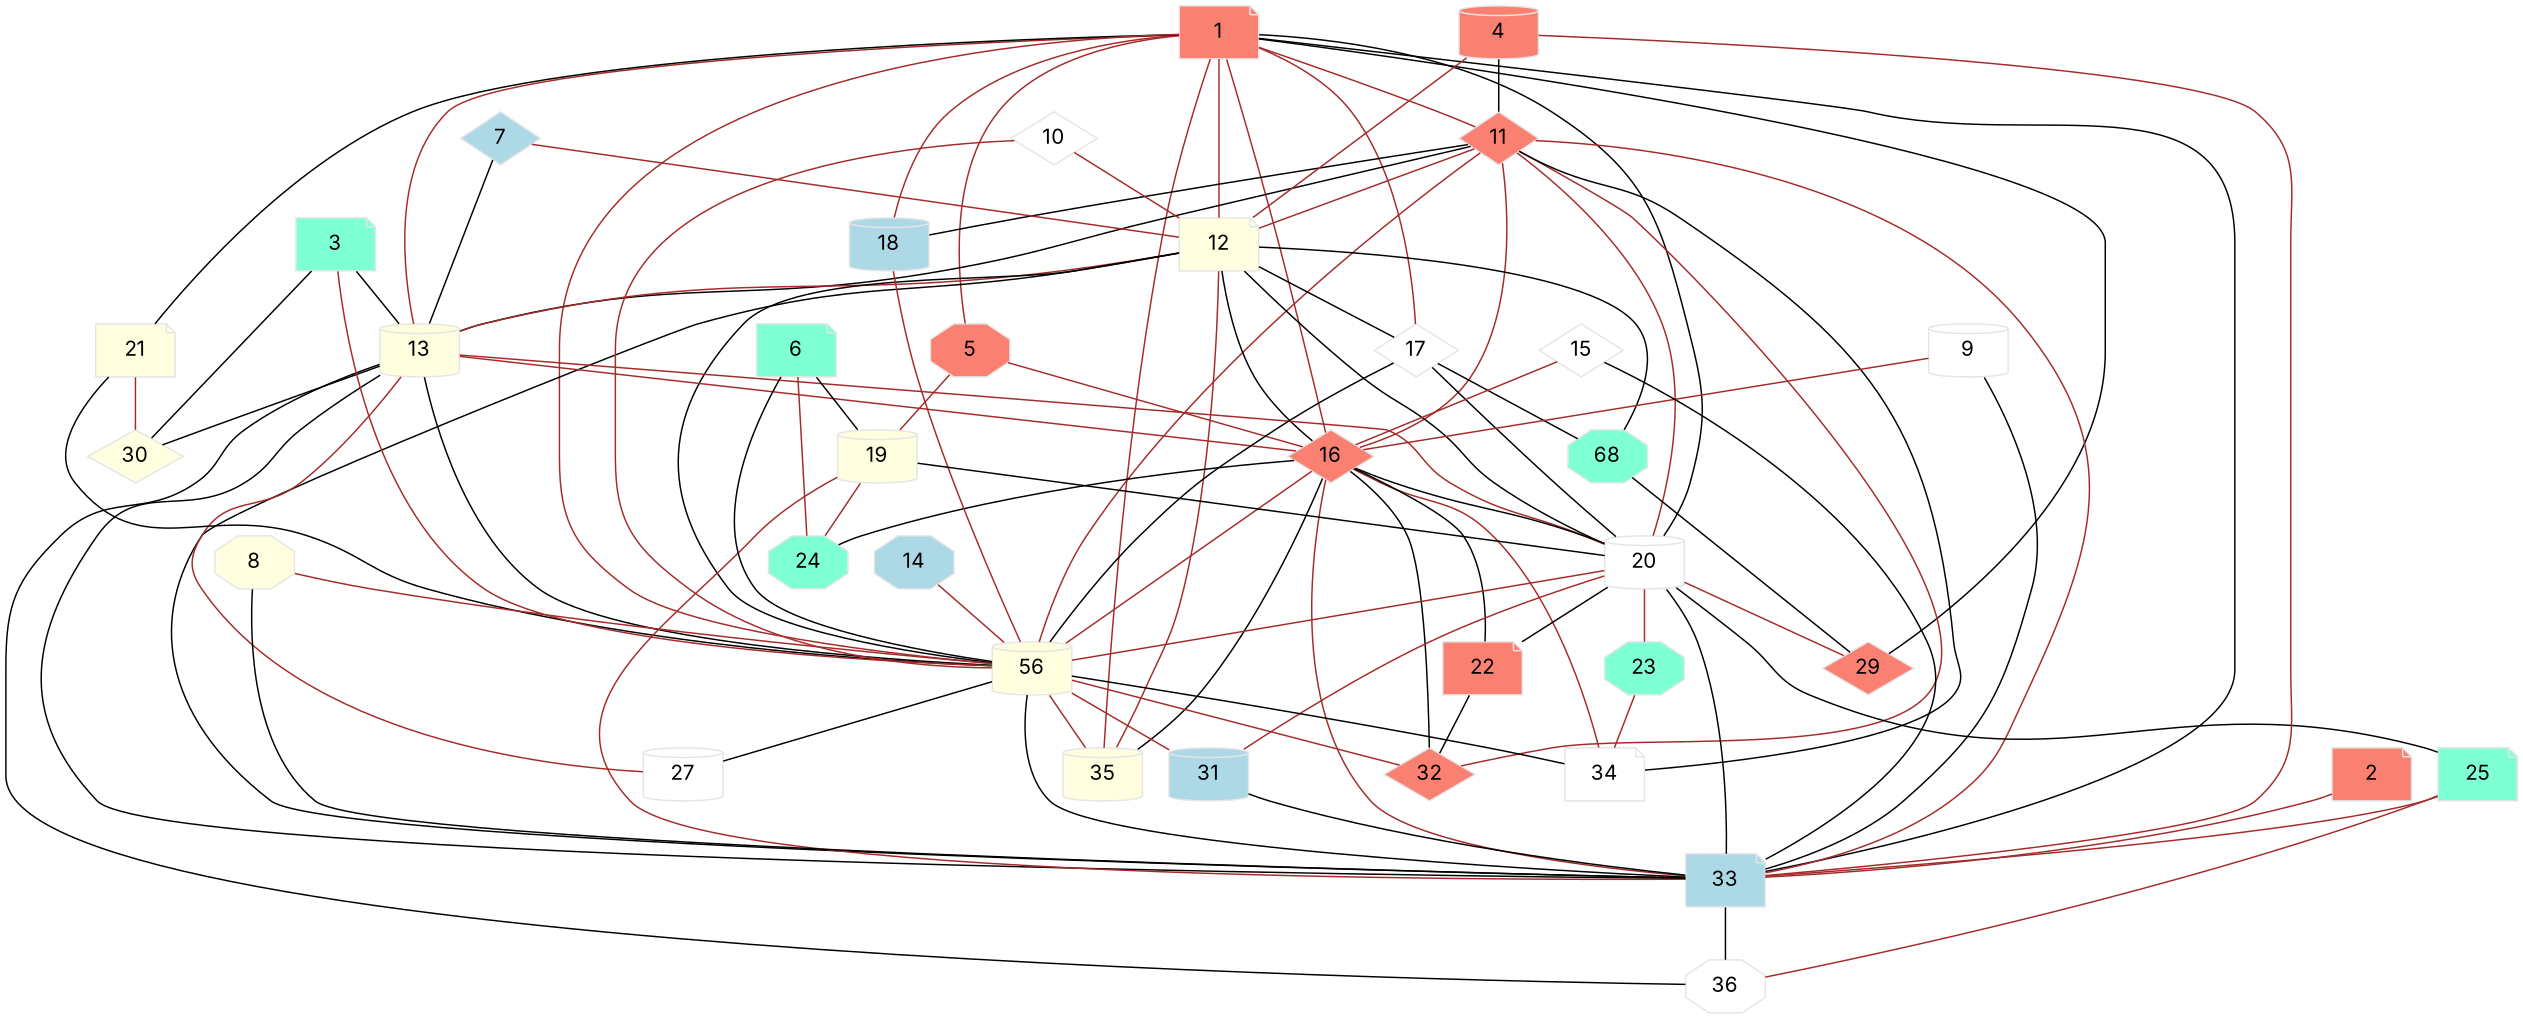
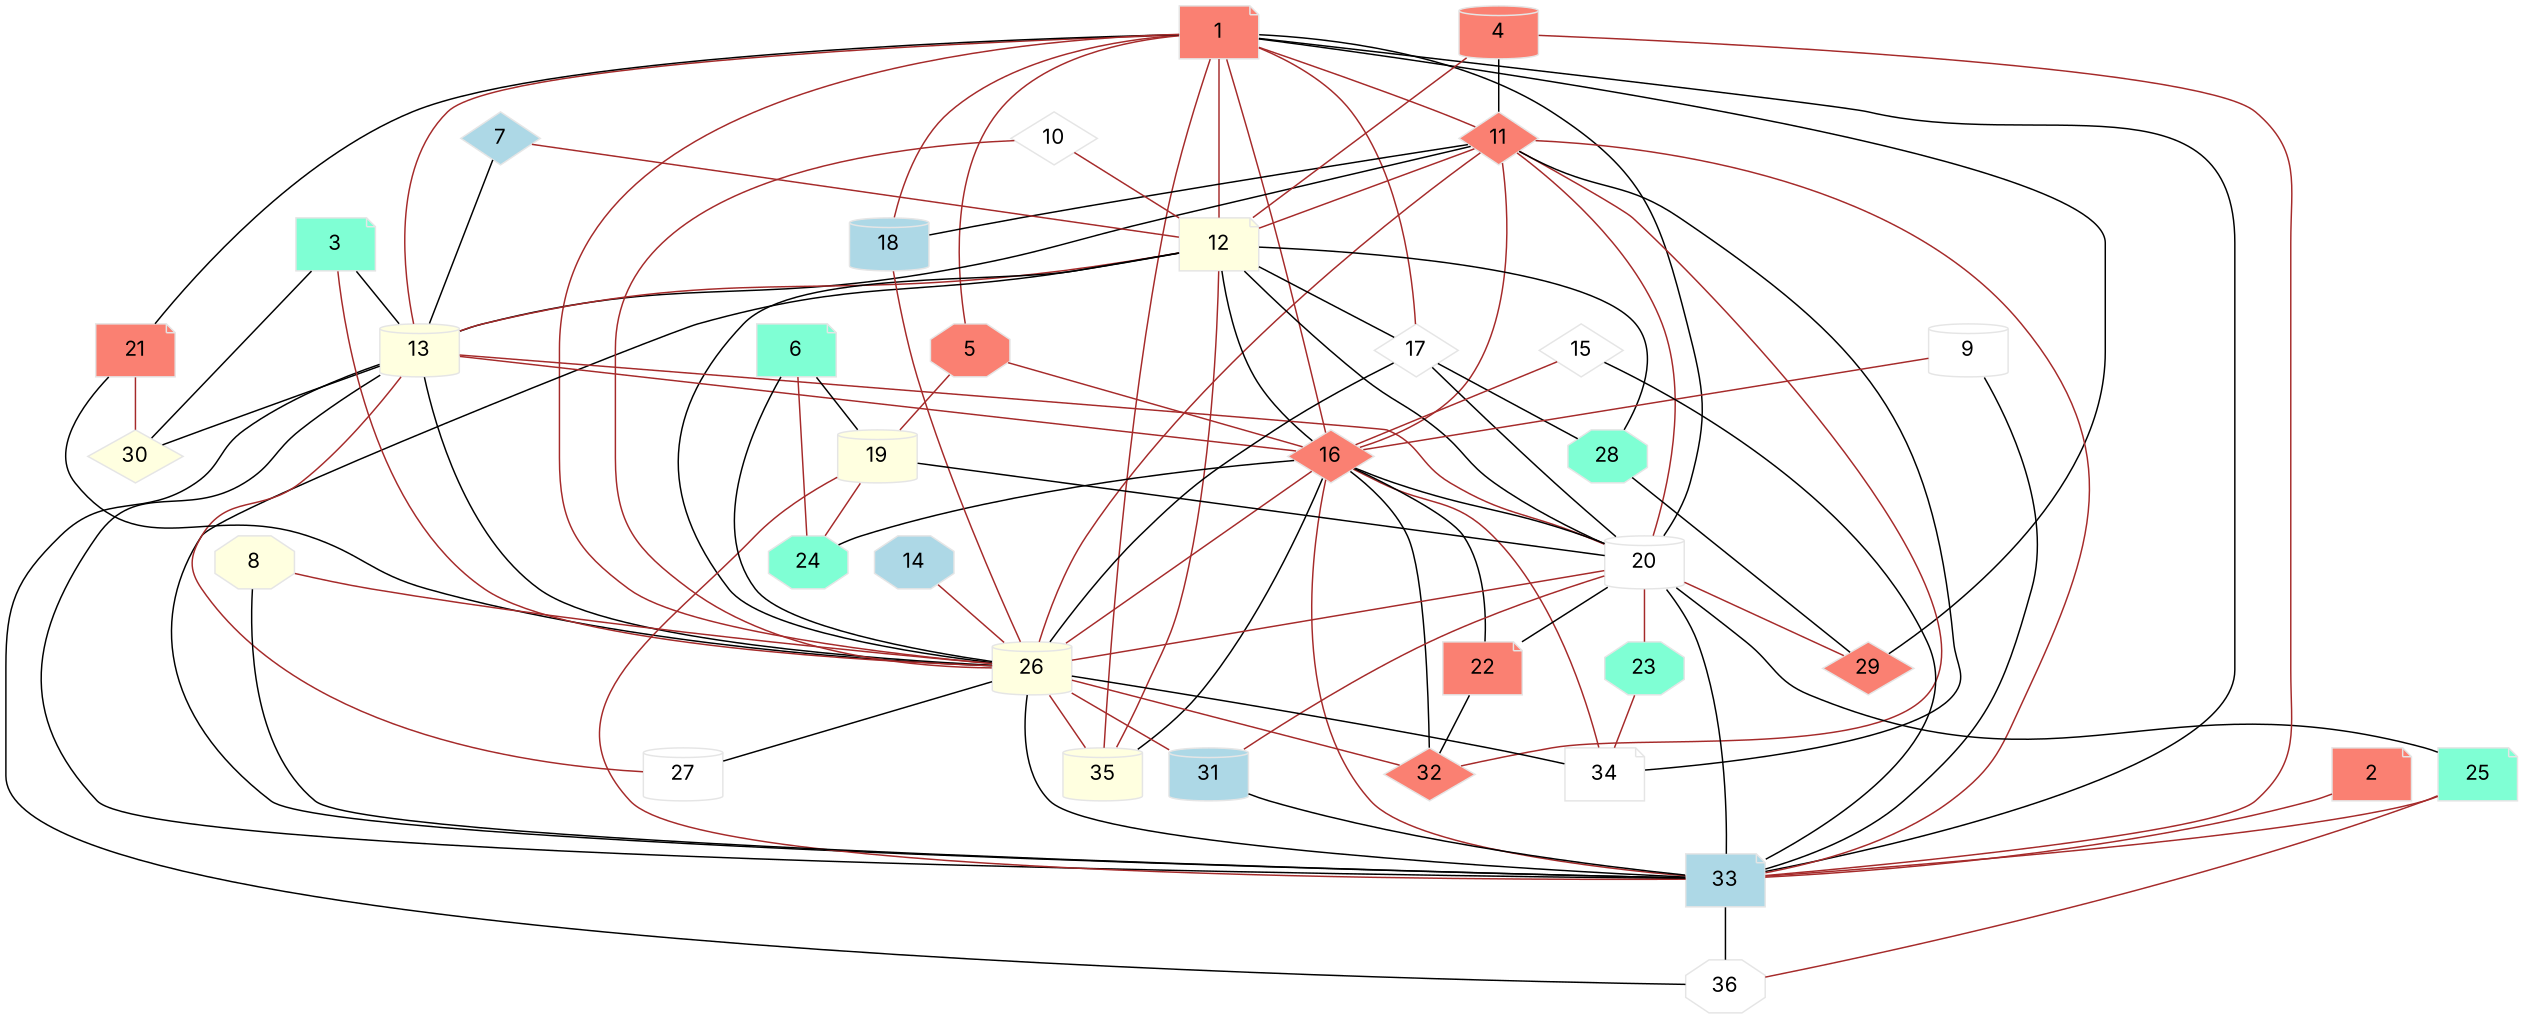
node "21": fillcolor lightyellow -> salmon
node "68": label "68" -> "28"
node "56": label "56" -> "26"
